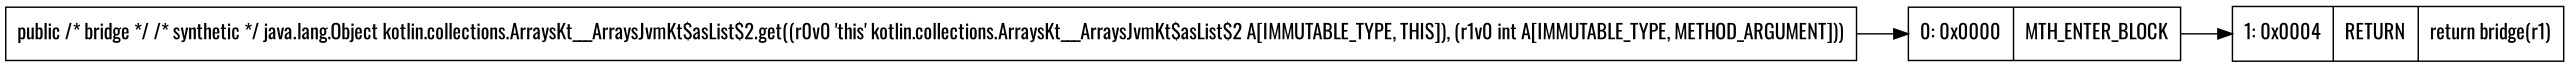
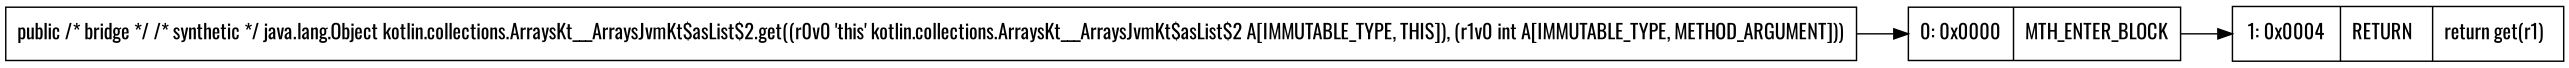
node "1: 0x0004": text "return bridge(r1)" -> "return get(r1)"
